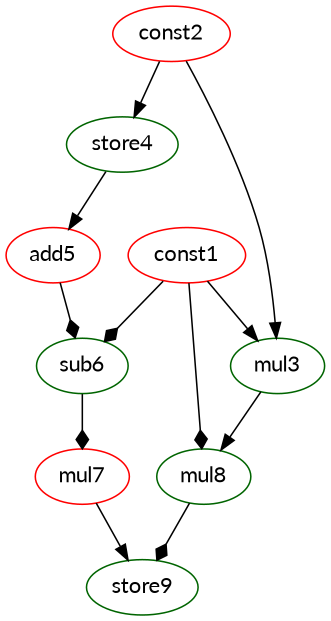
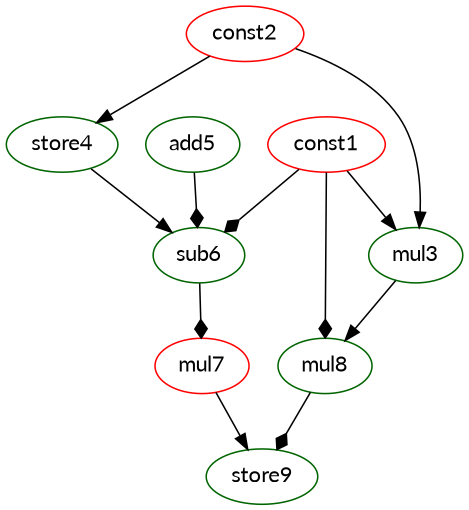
edge "store4" -> "add5": now "store4" -> "sub6"
node "add5": color red -> darkgreen
